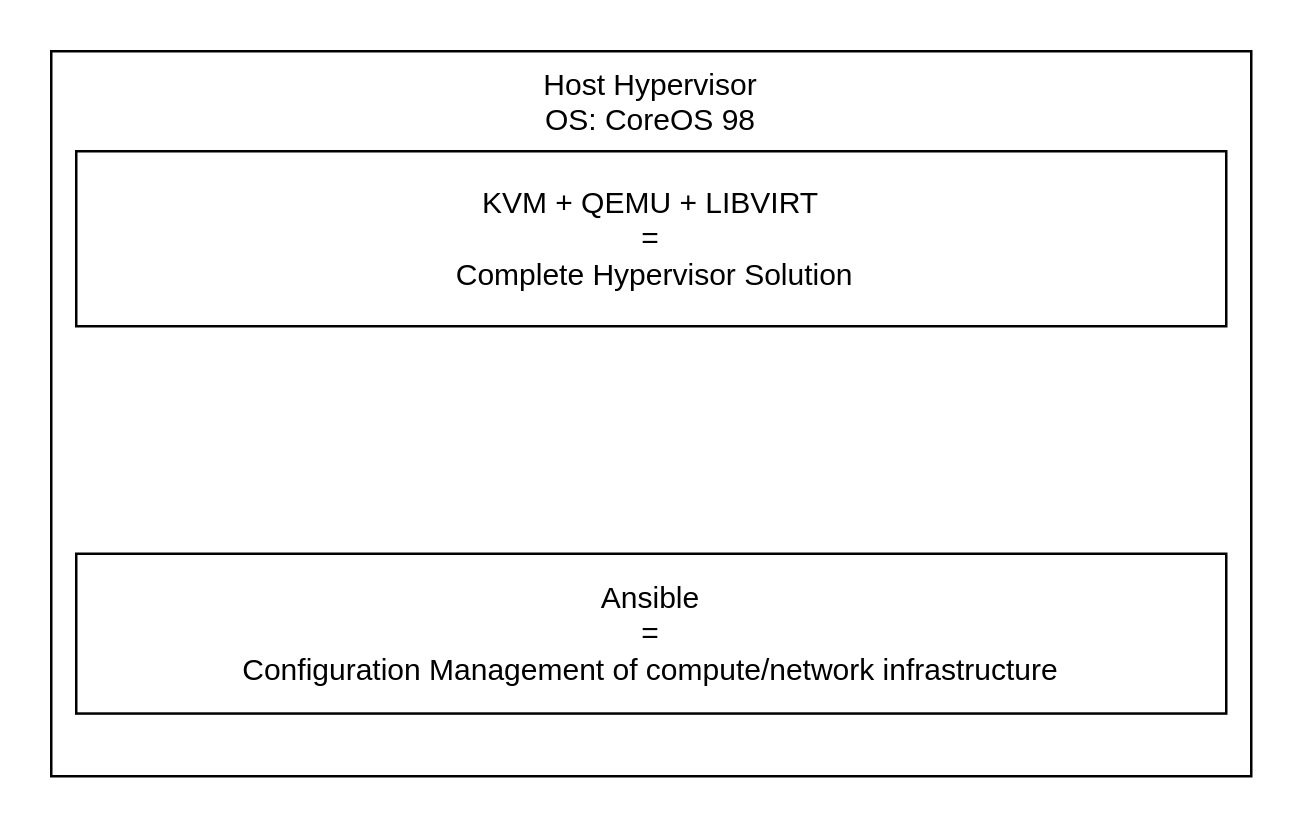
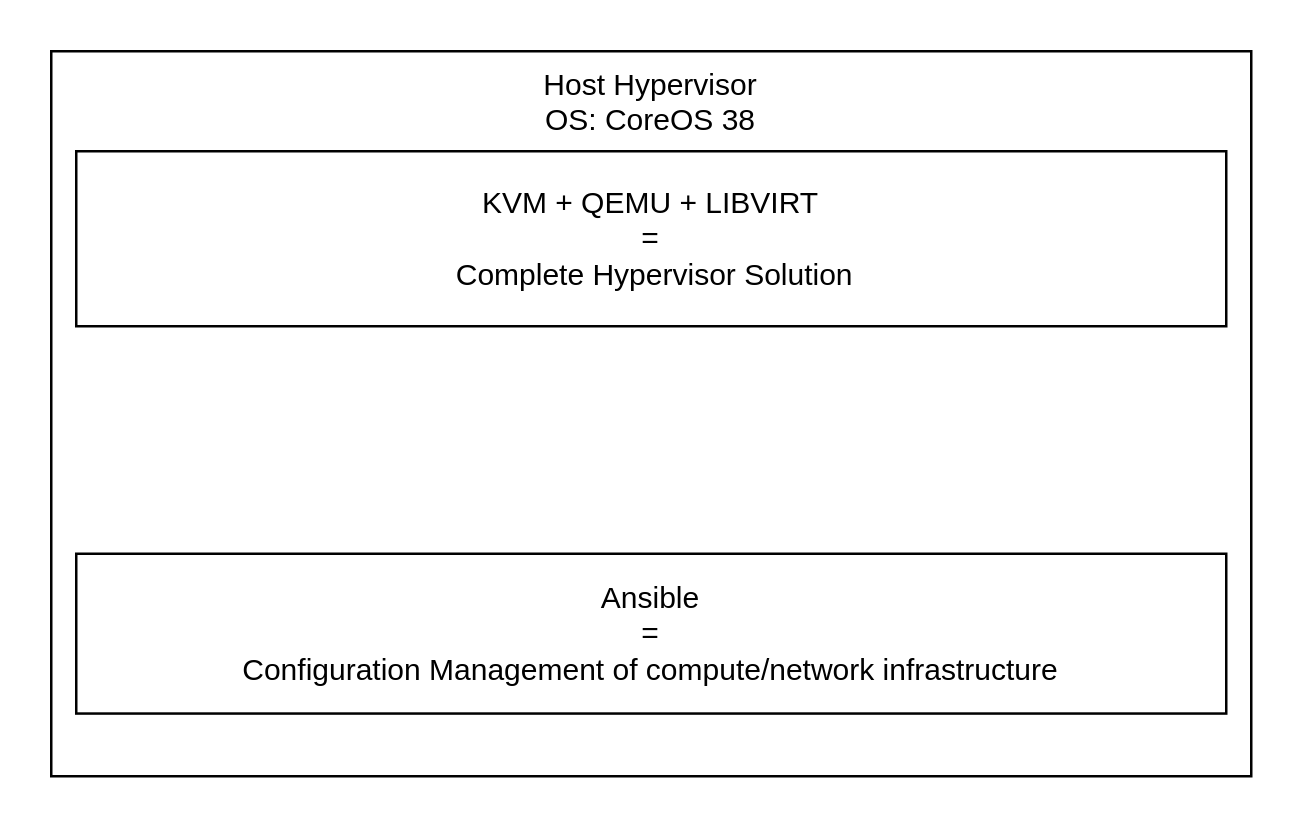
node "Host Hypervisor OS: CoreOS 98": label "Host Hypervisor OS: CoreOS 98" -> "Host Hypervisor OS: CoreOS 38"
